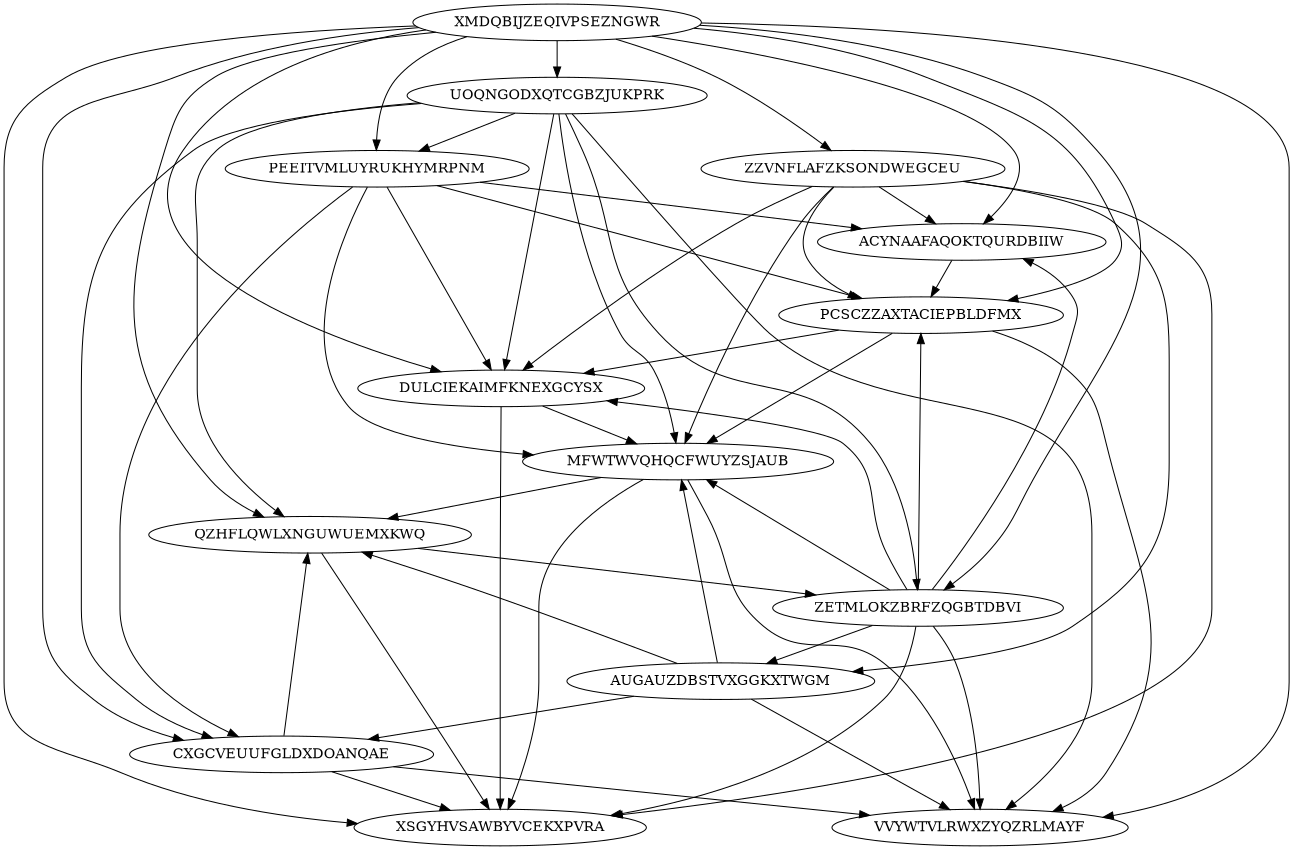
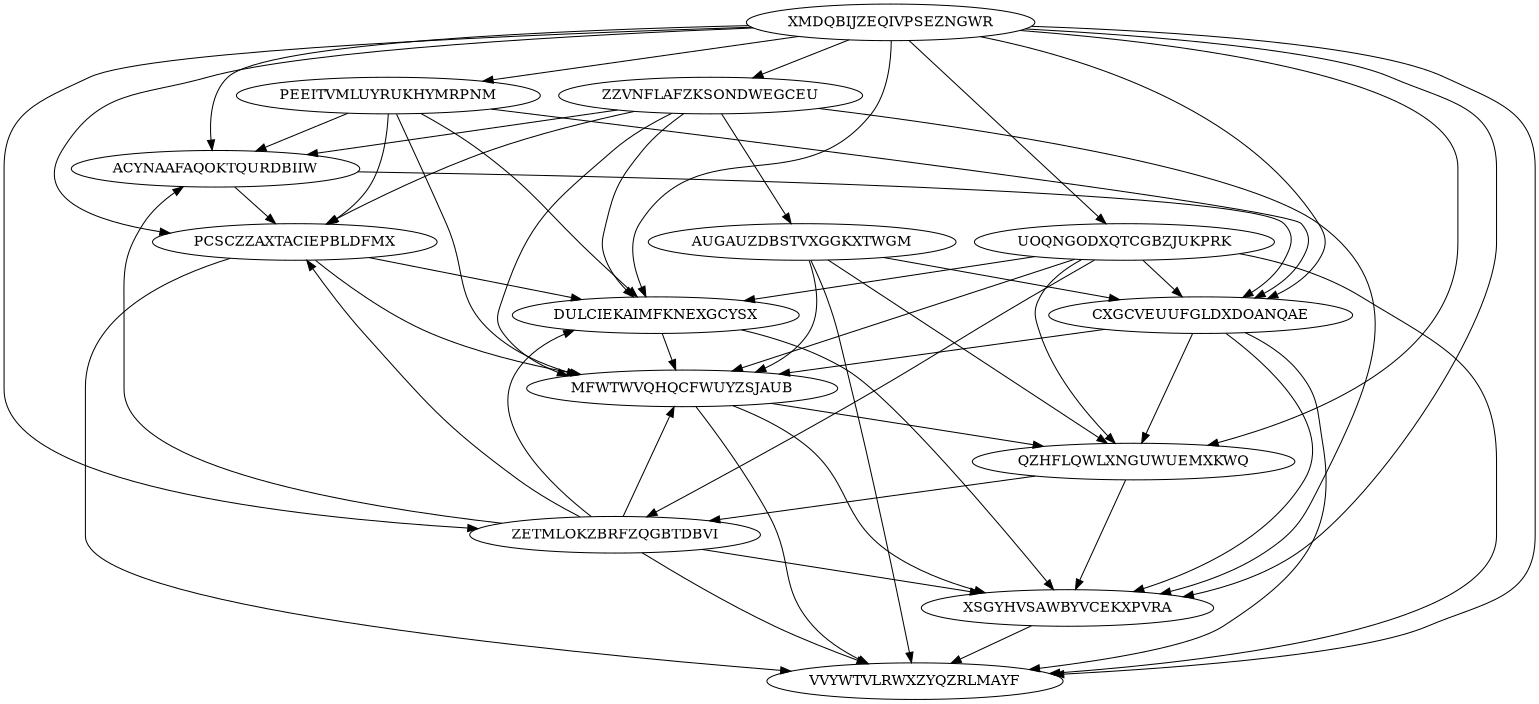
edge "UOQNGODXQTCGBZJUKPRK" -> "PEEITVMLUYRUKHYMRPNM": removed
edge "ACYNAAFAQOKTQURDBIIW" -> "CXGCVEUUFGLDXDOANQAE": added
edge "CXGCVEUUFGLDXDOANQAE" -> "MFWTWVQHQCFWUYZSJAUB": added
edge "ZETMLOKZBRFZQGBTDBVI" -> "AUGAUZDBSTVXGGKXTWGM": removed
edge "XSGYHVSAWBYVCEKXPVRA" -> "VVYWTVLRWXZYQZRLMAYF": added
